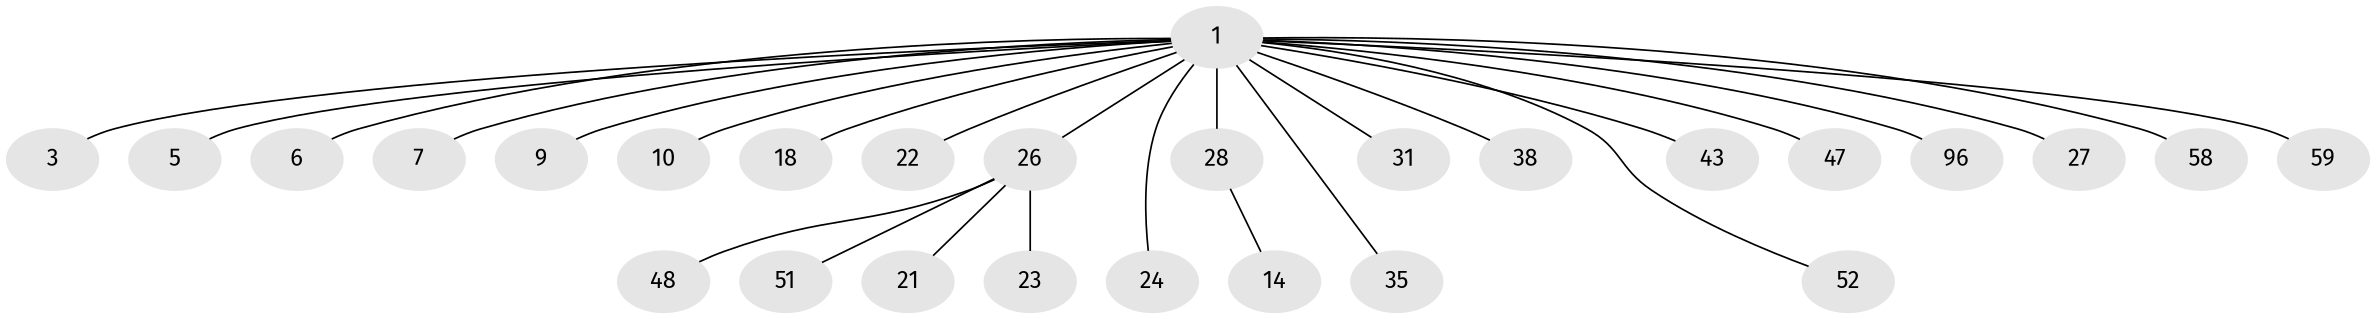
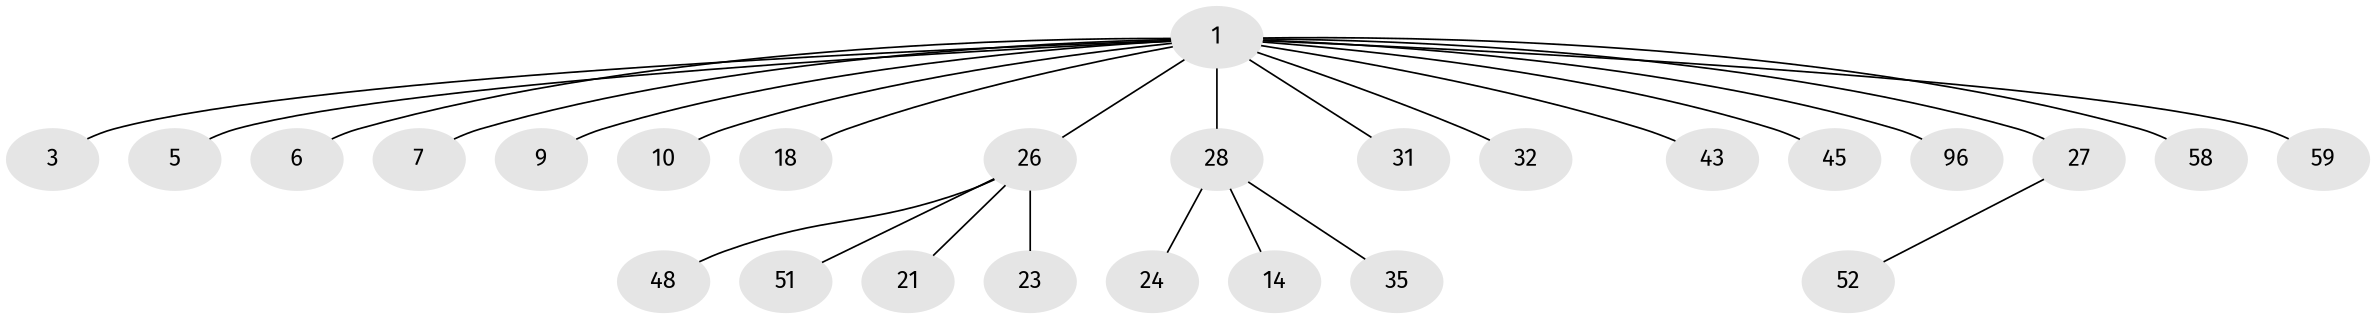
edge "1" -- "52": now "27" -- "52"
edge "1" -- "24": now "28" -- "24"
node "22": removed
edge "1" -- "35": now "28" -- "35"
node "38": label "38" -> "32"
node "47": label "47" -> "45"
